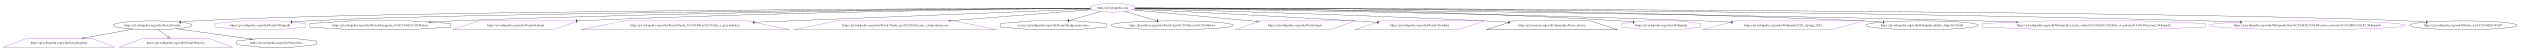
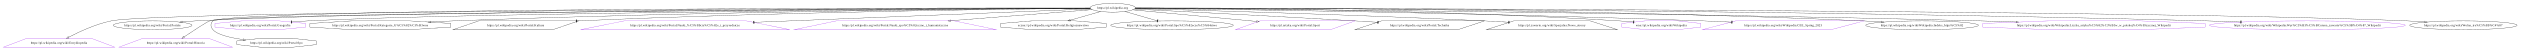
node "https://pl.wikipedia.org": color purple -> black
edge "https://pl.wikipedia.org" -> "https://pl.wikipedia.org/wiki/Portal:Portale": arrowhead tee -> onormal
edge "https://pl.wikipedia.org" -> "https://pl.wikipedia.org/wiki/Wikipedia:Indeks_https%C5%82": arrowhead tee -> onormal
edge "https://pl.wikipedia.org" -> "https://pl.wikipedia.org/wiki/Wolna_tre%C5%9B%C4%87": arrowhead tee -> onormal
edge "https://pl.wikipedia.org" -> "eczne://pl.wikipedia.org/wiki/Portal:Religioznawstwo": arrowhead tee -> onormal
node "https://pl.wikipedia.org/wiki/Portal:Wikipedii": label "https://pl.wikipedia.org/wiki/Portal:Wikipedii" -> "https://pl.wikipedia.org/wiki/Portal:Geografia"
node "https://pl.wikipedia.org/wiki/Portal:Kultura": color purple -> black
node "https://pl.polskoj.org/wiki/Portal:Spo%C5%82ecze%C5%84stwo": label "https://pl.polskoj.org/wiki/Portal:Spo%C5%82ecze%C5%84stwo" -> "https://pl.wikipedia.org/wiki/Portal:Spo%C5%82ecze%C5%84stwo"
node "https://pl.wikipedia.org/wiki/Portal:Sport": label "https://pl.wikipedia.org/wiki/Portal:Sport" -> "https://pl.artyku.org/wiki/Portal:Sport"
node "https://pl.wikipedia.org/wiki/Portal:Technika": color purple -> black
node "https://pl.wikipedia.org/wiki/Wikipedia": label "https://pl.wikipedia.org/wiki/Wikipedia" -> "wne://pl.wikipedia.org/wiki/Wikipedia"
edge "https://pl.wikipedia.org/wiki/Portal:Portale" -> "https://pl.wikipedia.org/wiki/Portal:Historia": now "https://pl.wikipedia.org" -> "https://pl.wikipedia.org/wiki/Portal:Historia"
edge "https://pl.wikipedia.org/wiki/Portal:Portale" -> "https://pl.wikipedia.org/wiki/Encyklopedia": now "https://pl.wikipedia.org" -> "https://pl.wikipedia.org/wiki/Encyklopedia"
edge "https://pl.wikipedia.org/wiki/Portal:Portale" -> "https://pl.wikipedia.org/wiki/Portal:Spo": now "https://pl.wikipedia.org" -> "https://pl.wikipedia.org/wiki/Portal:Spo"
